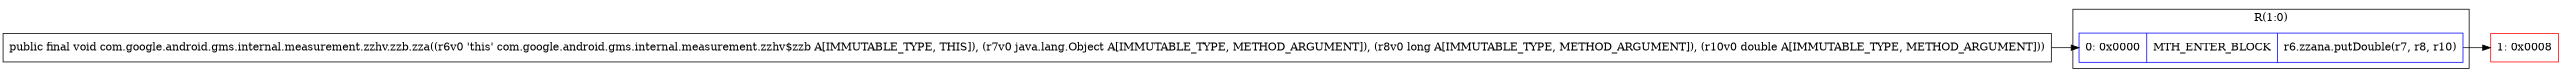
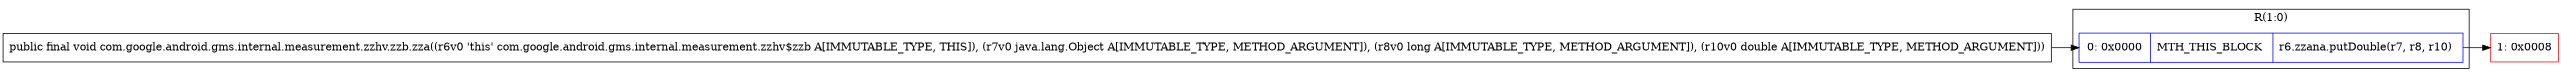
node "0: 0x0000": text "MTH_ENTER_BLOCK" -> "MTH_THIS_BLOCK"
